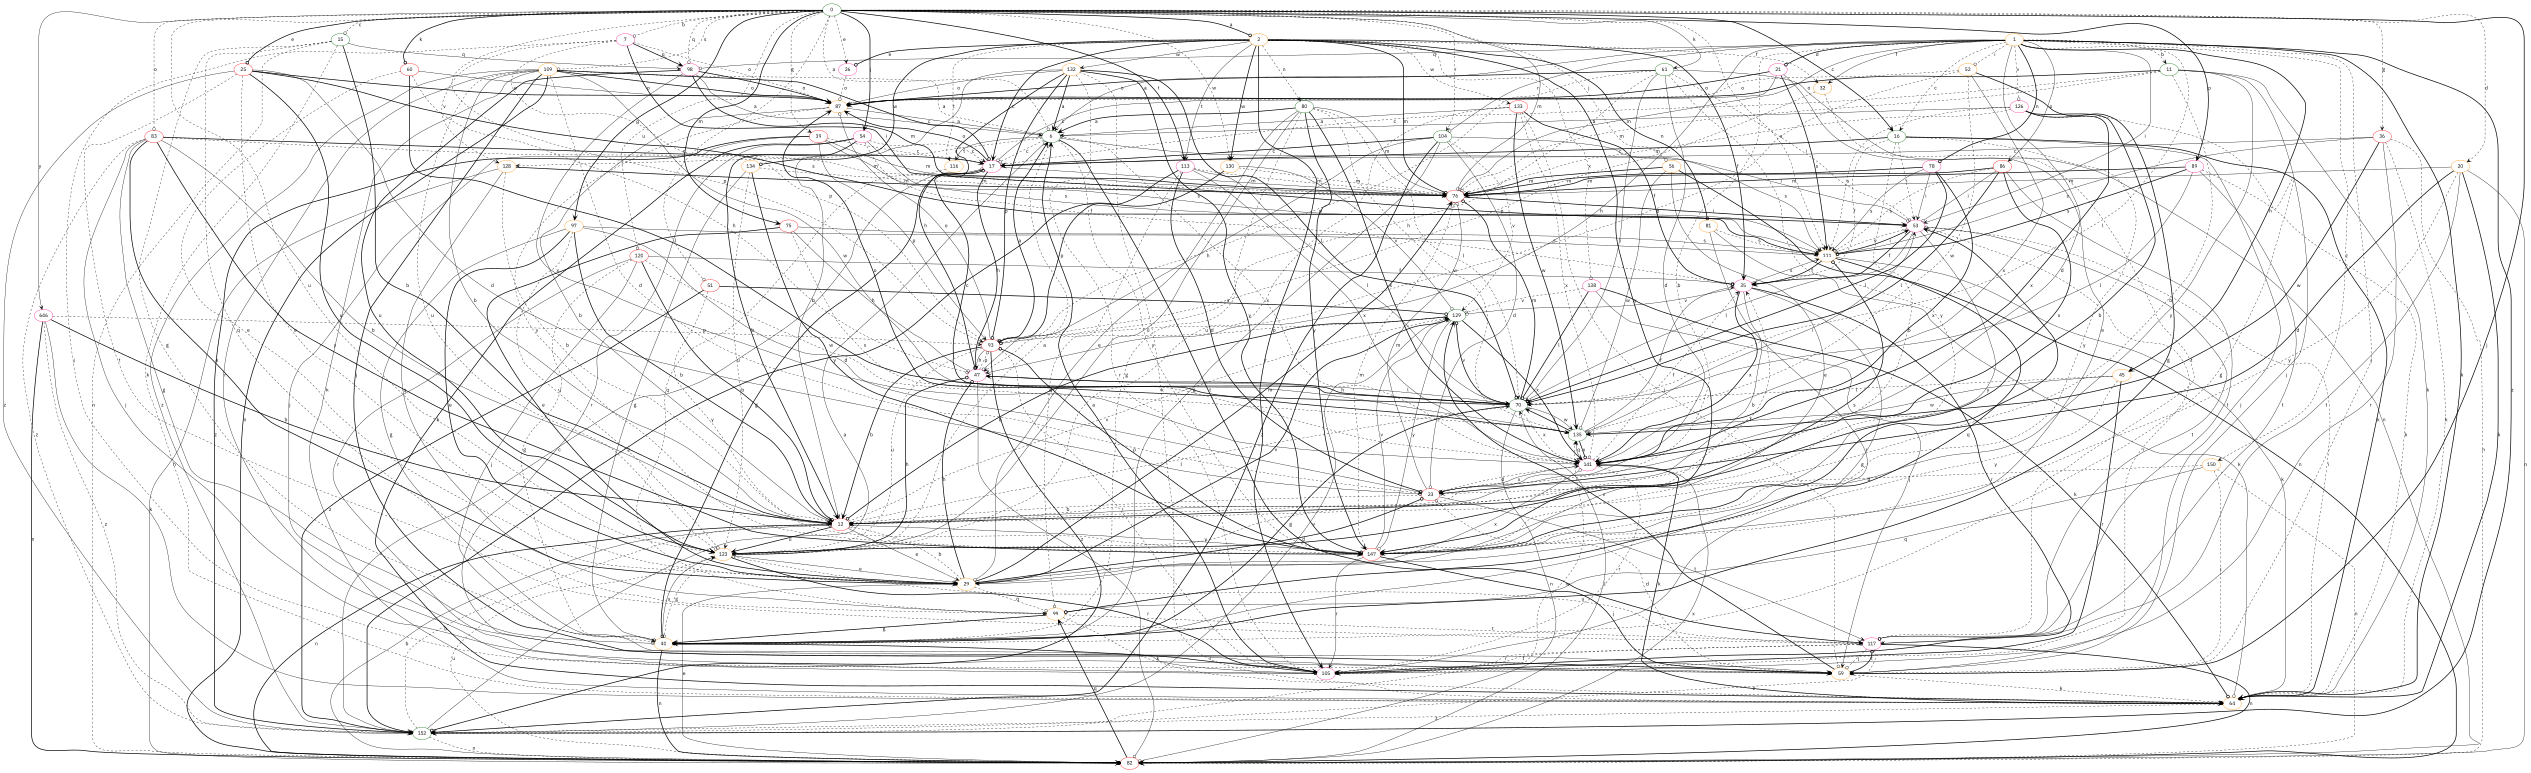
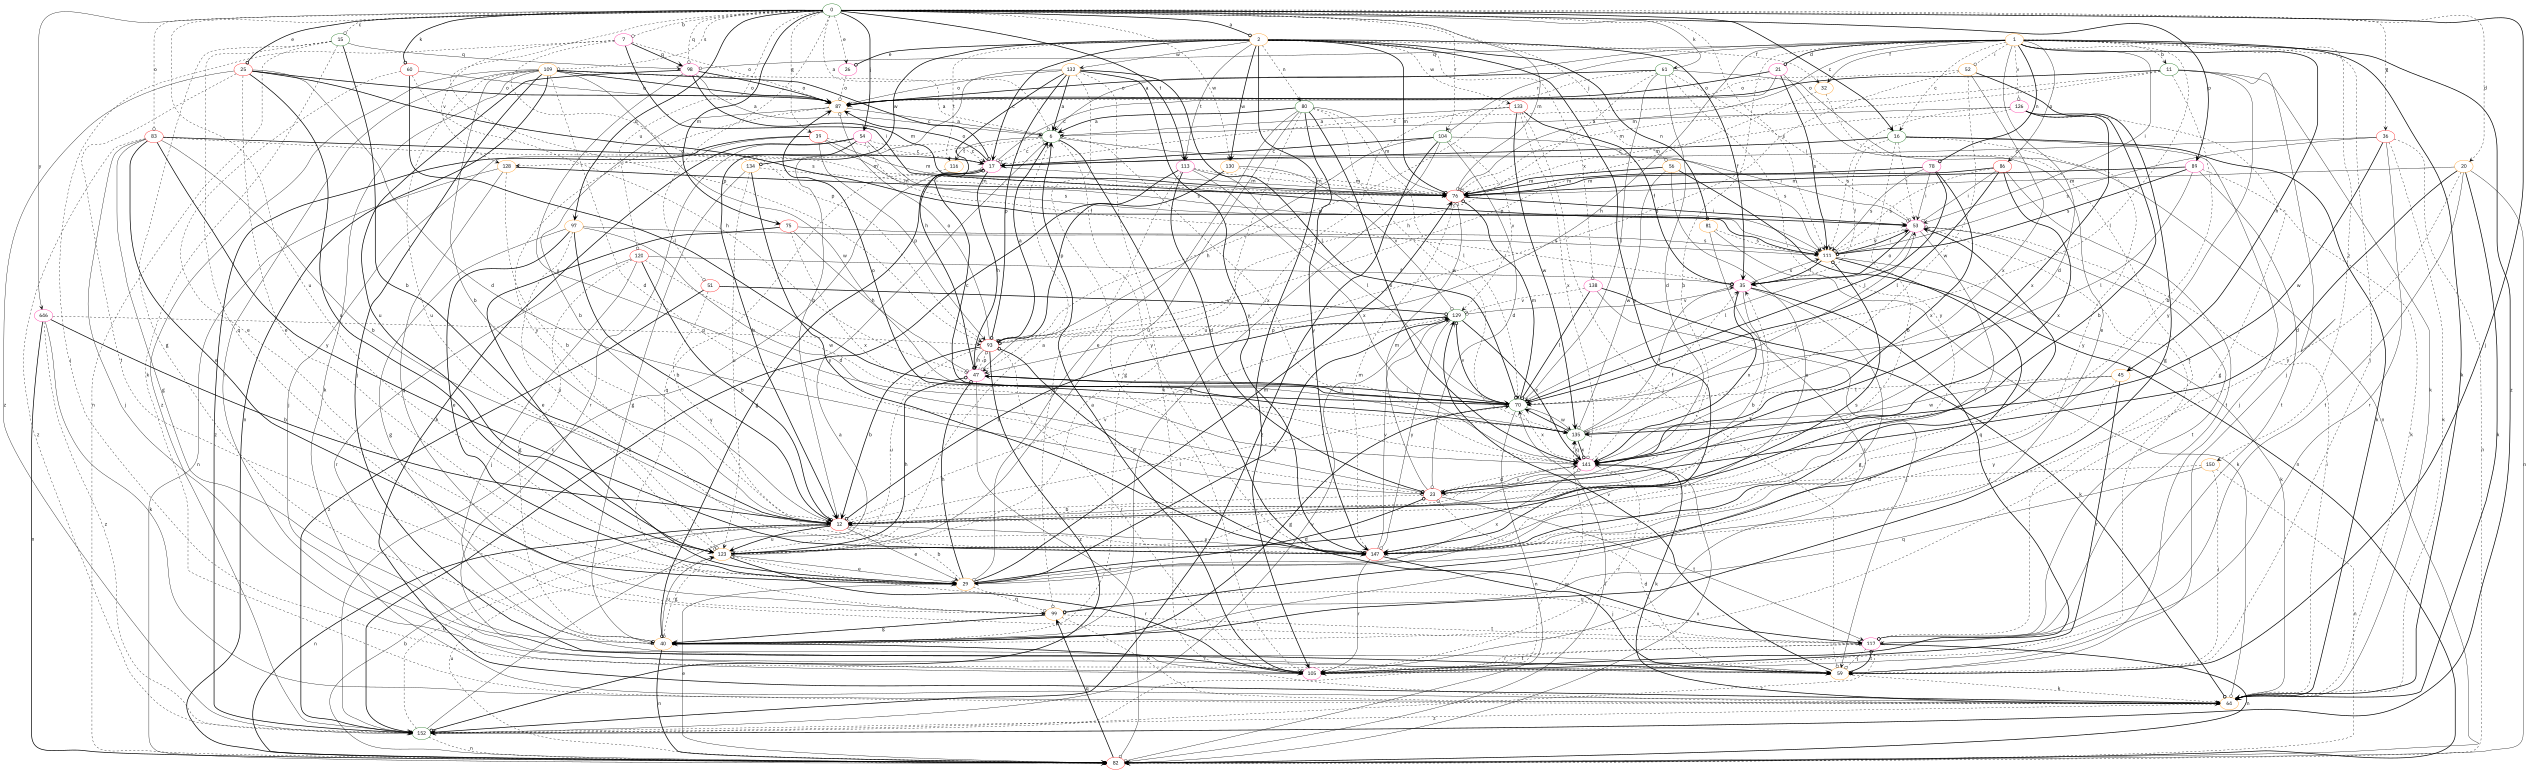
edge "53" -> "35": label "f" -> "o"
edge "47" -> "70": style solid -> bold
